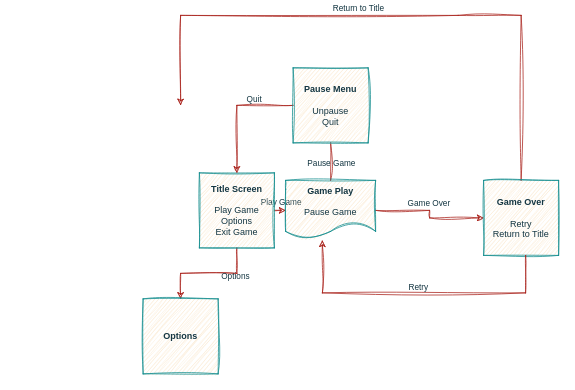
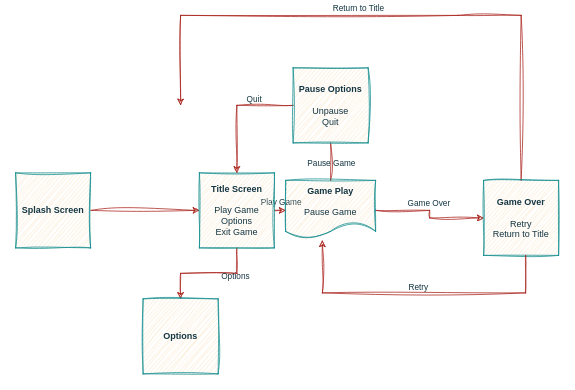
node "Pause Menu Unpause Quit": label "Pause Menu Unpause Quit" -> "Pause Options Unpause Quit"
node "Splash Screen": added
edge "Splash Screen" -> "Title Screen Play Game Options Exit Game": added
